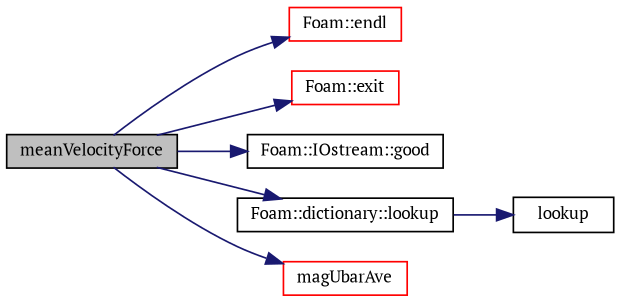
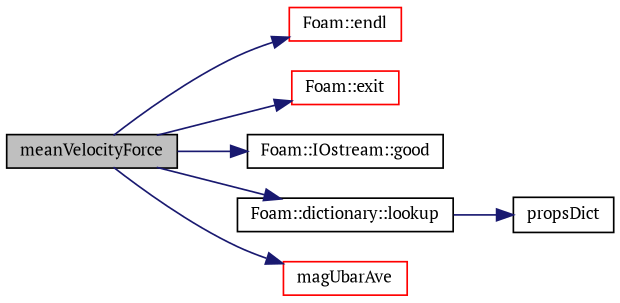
node "lookup": label "lookup" -> "propsDict"
